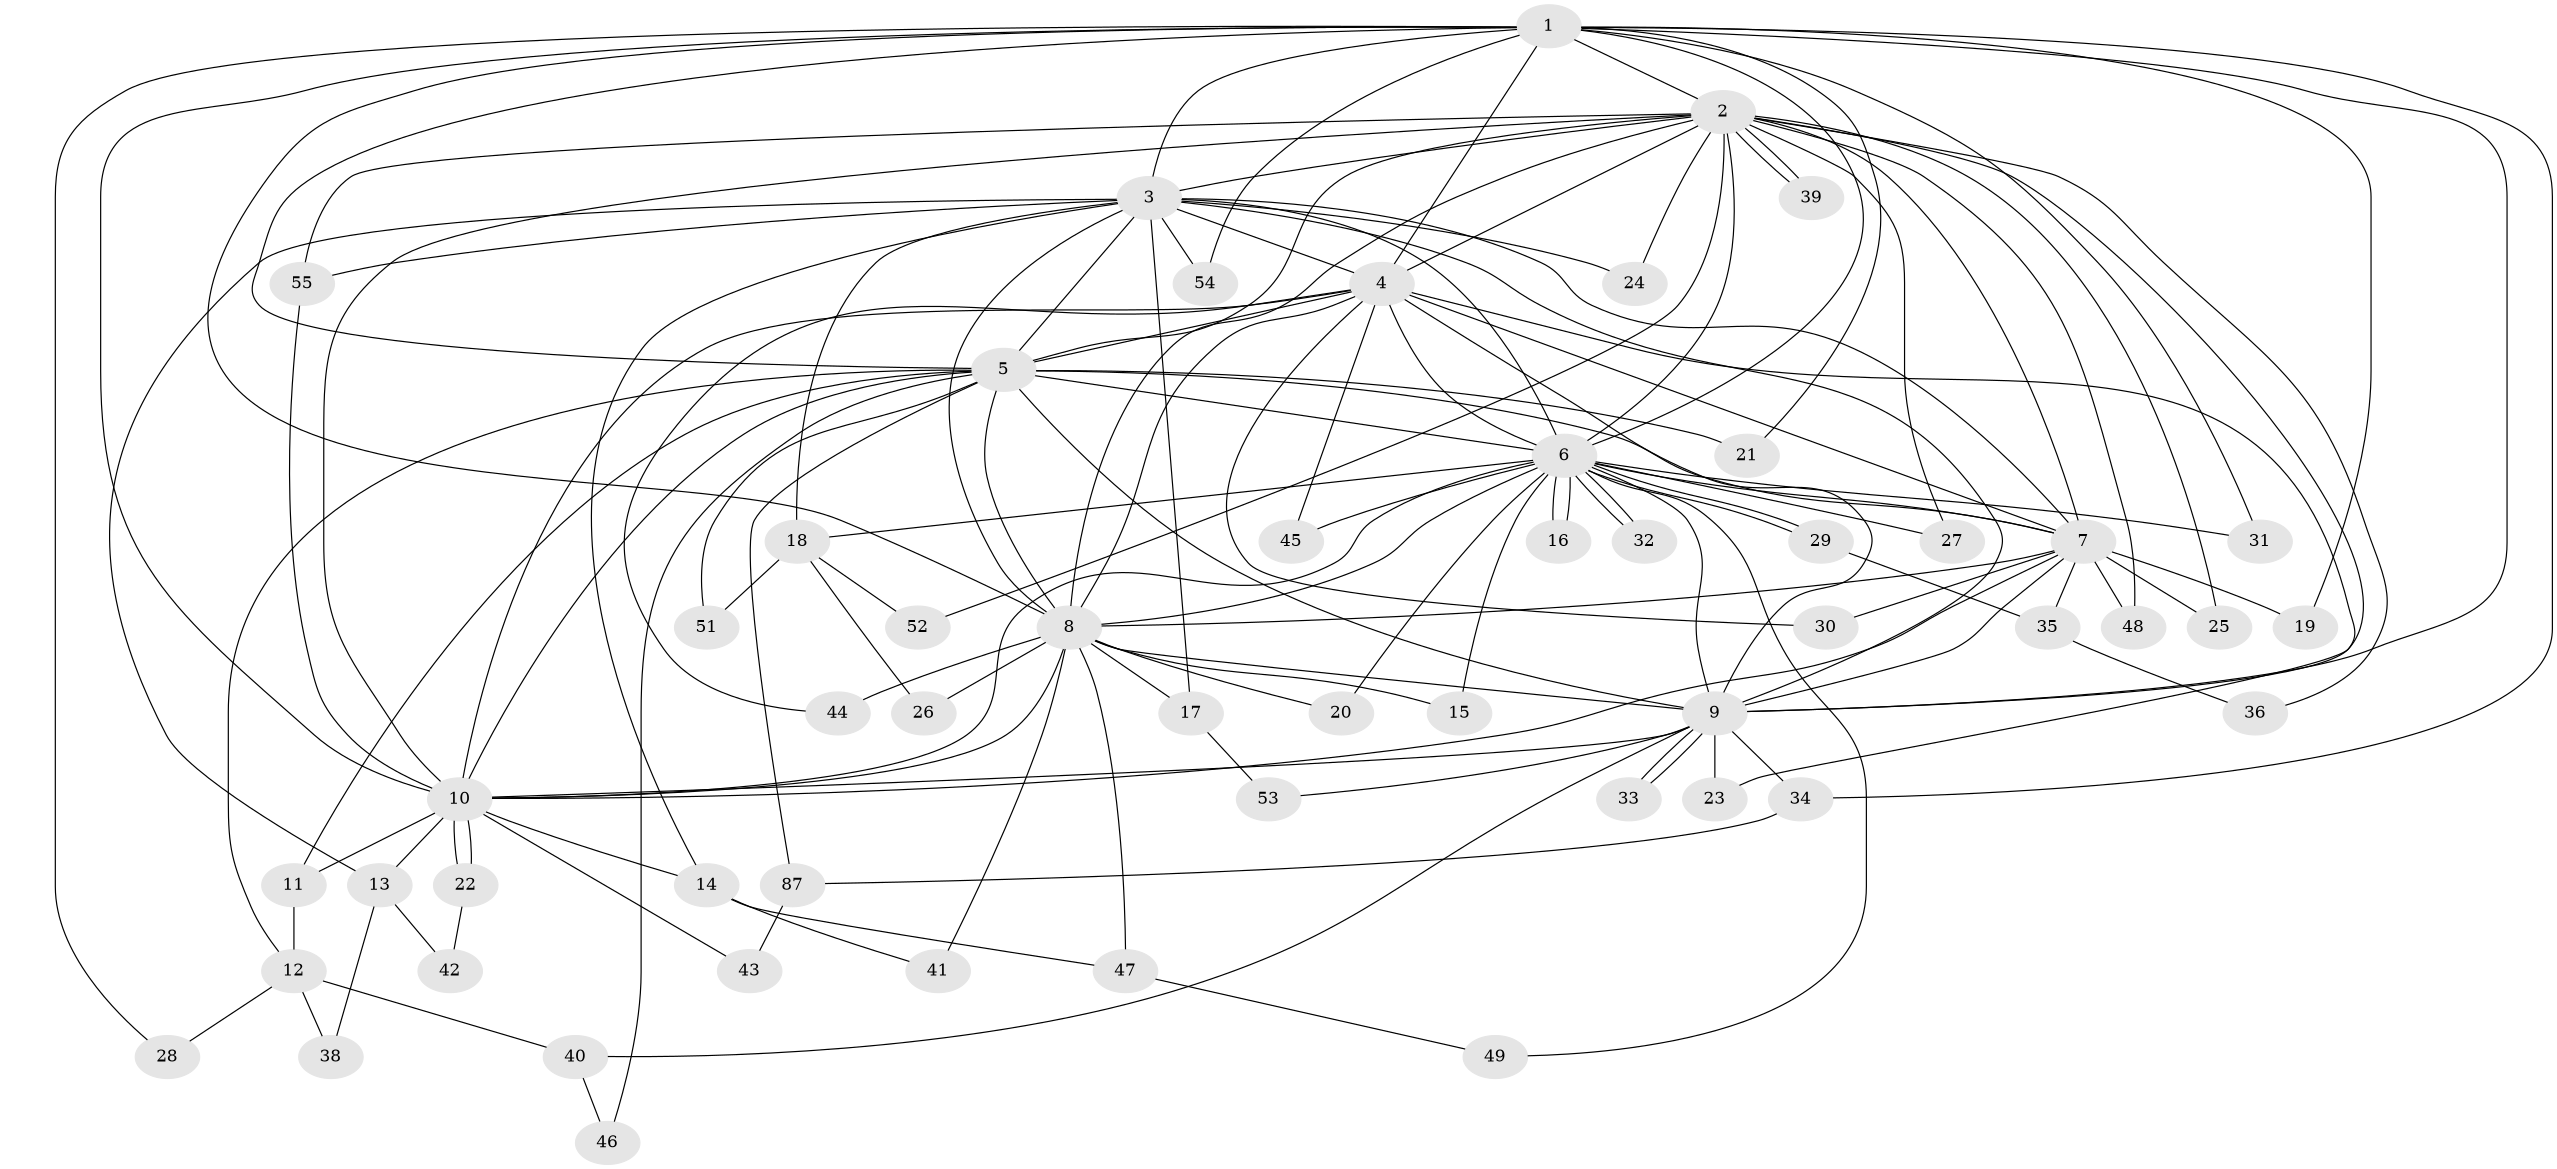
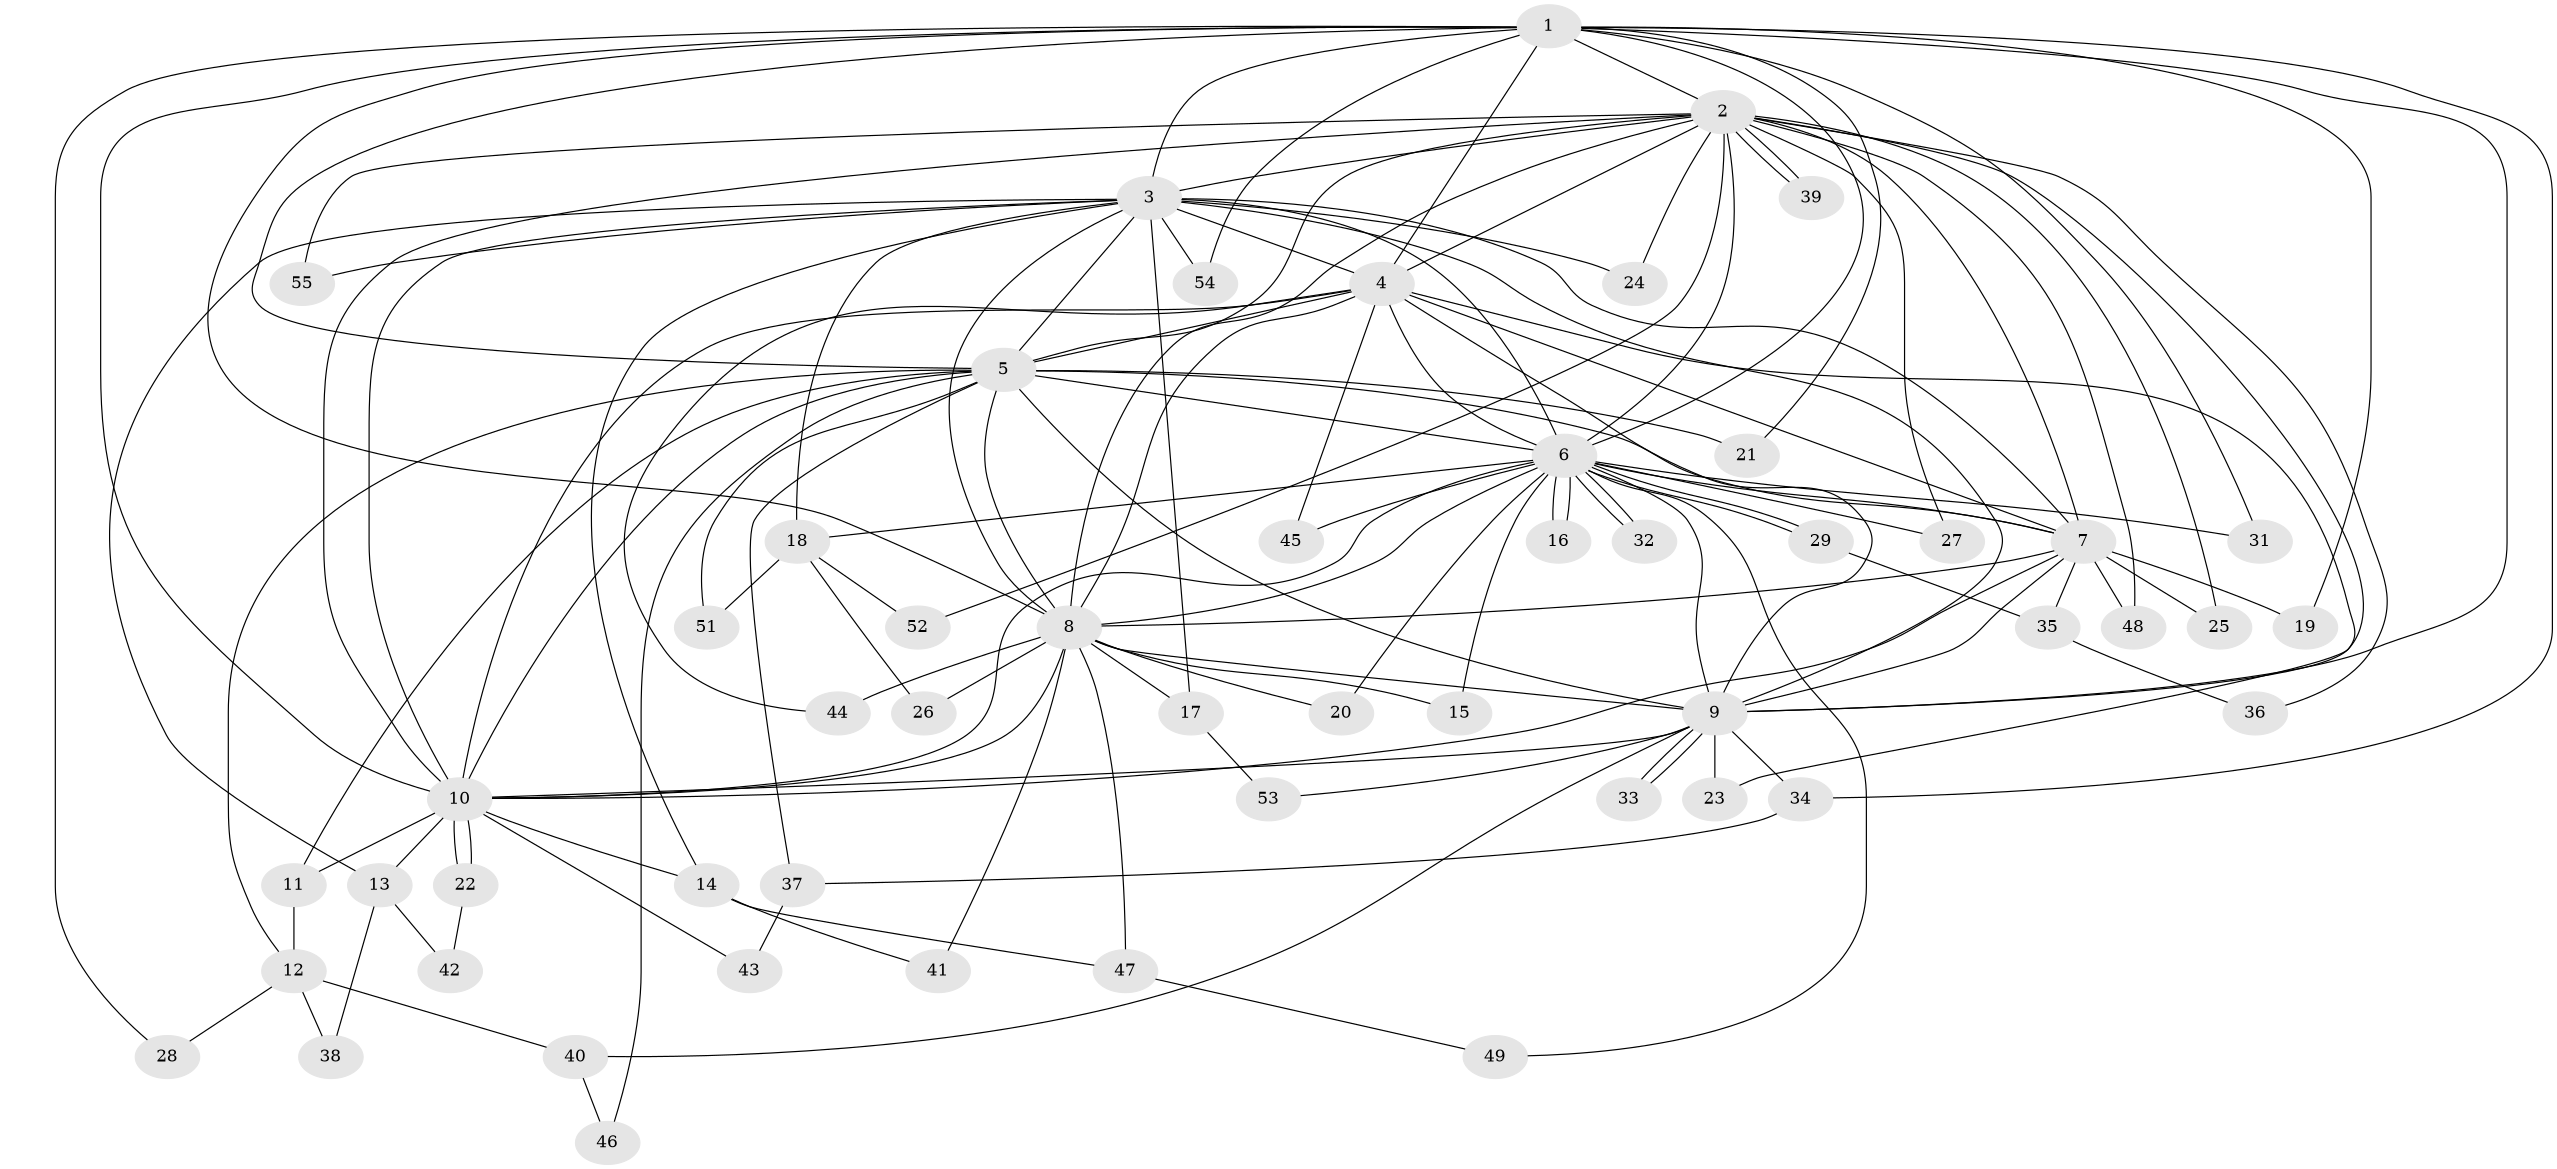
edge "55" -- "10": now "3" -- "10"
node "30": removed
node "87": label "87" -> "37"
